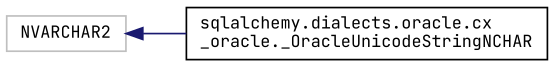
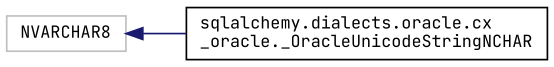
node "NVARCHAR2": label "NVARCHAR2" -> "NVARCHAR8"
